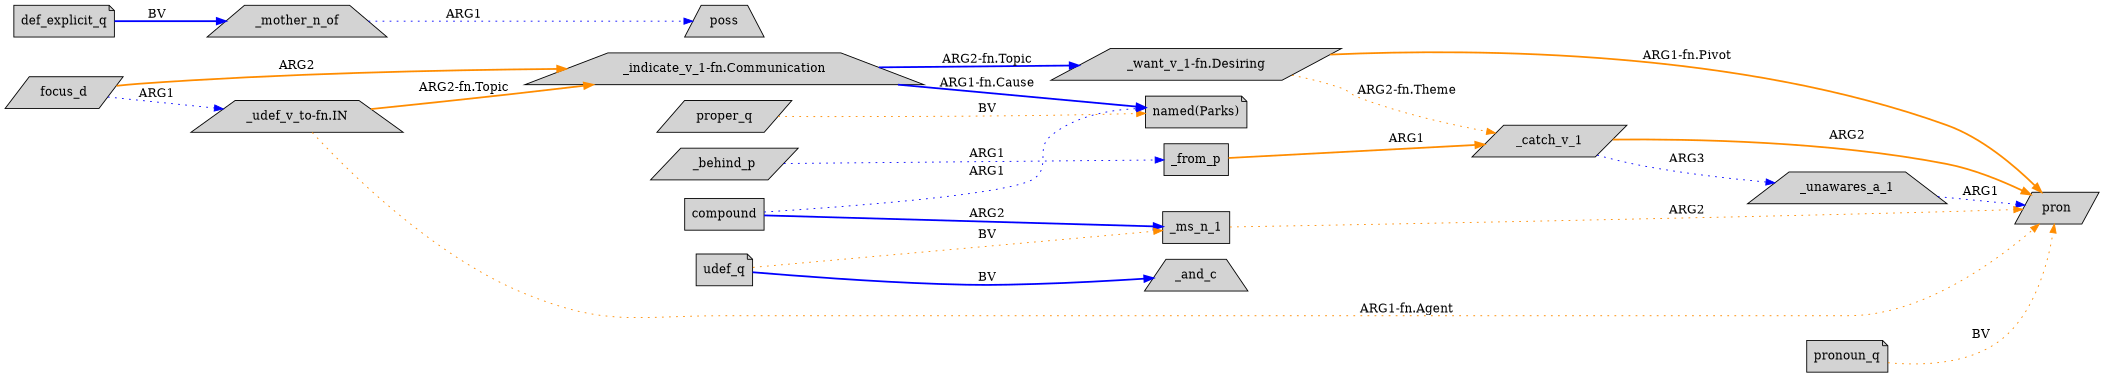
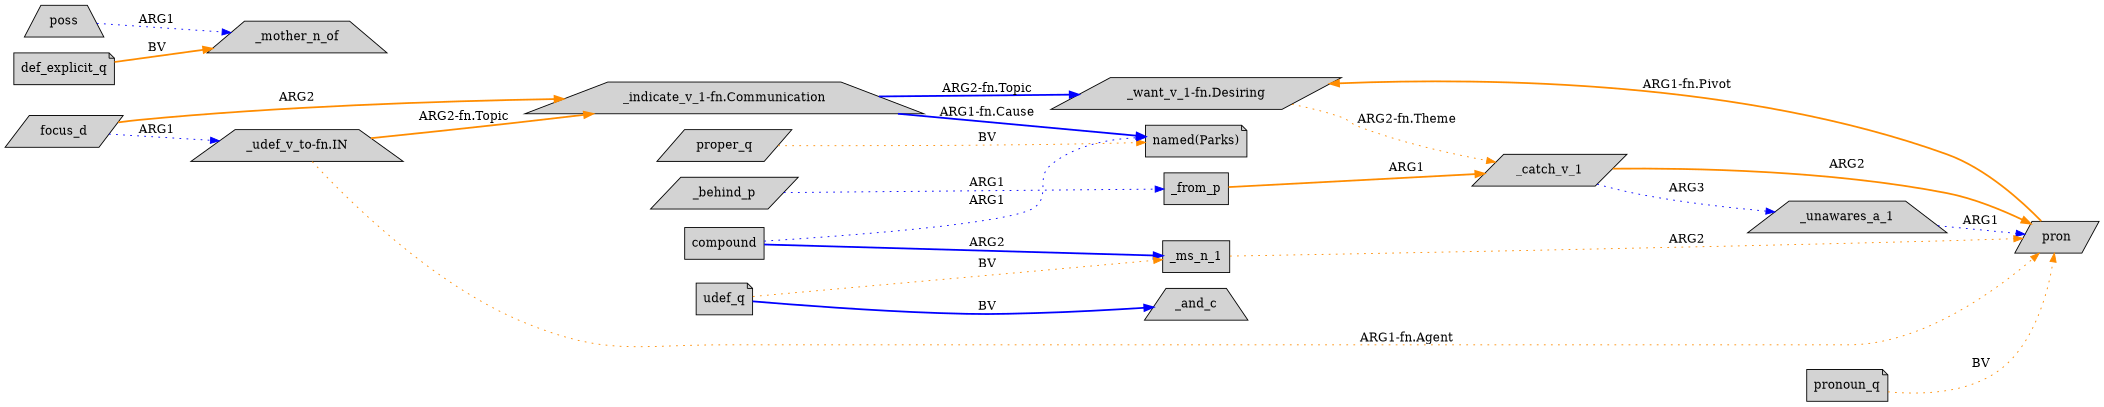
edge "def_explicit_q" -> "_mother_n_of": color blue -> darkorange
edge "_mother_n_of" -> "poss": reversed
edge "_want_v_1-fn.Desiring" -> "pron": reversed
